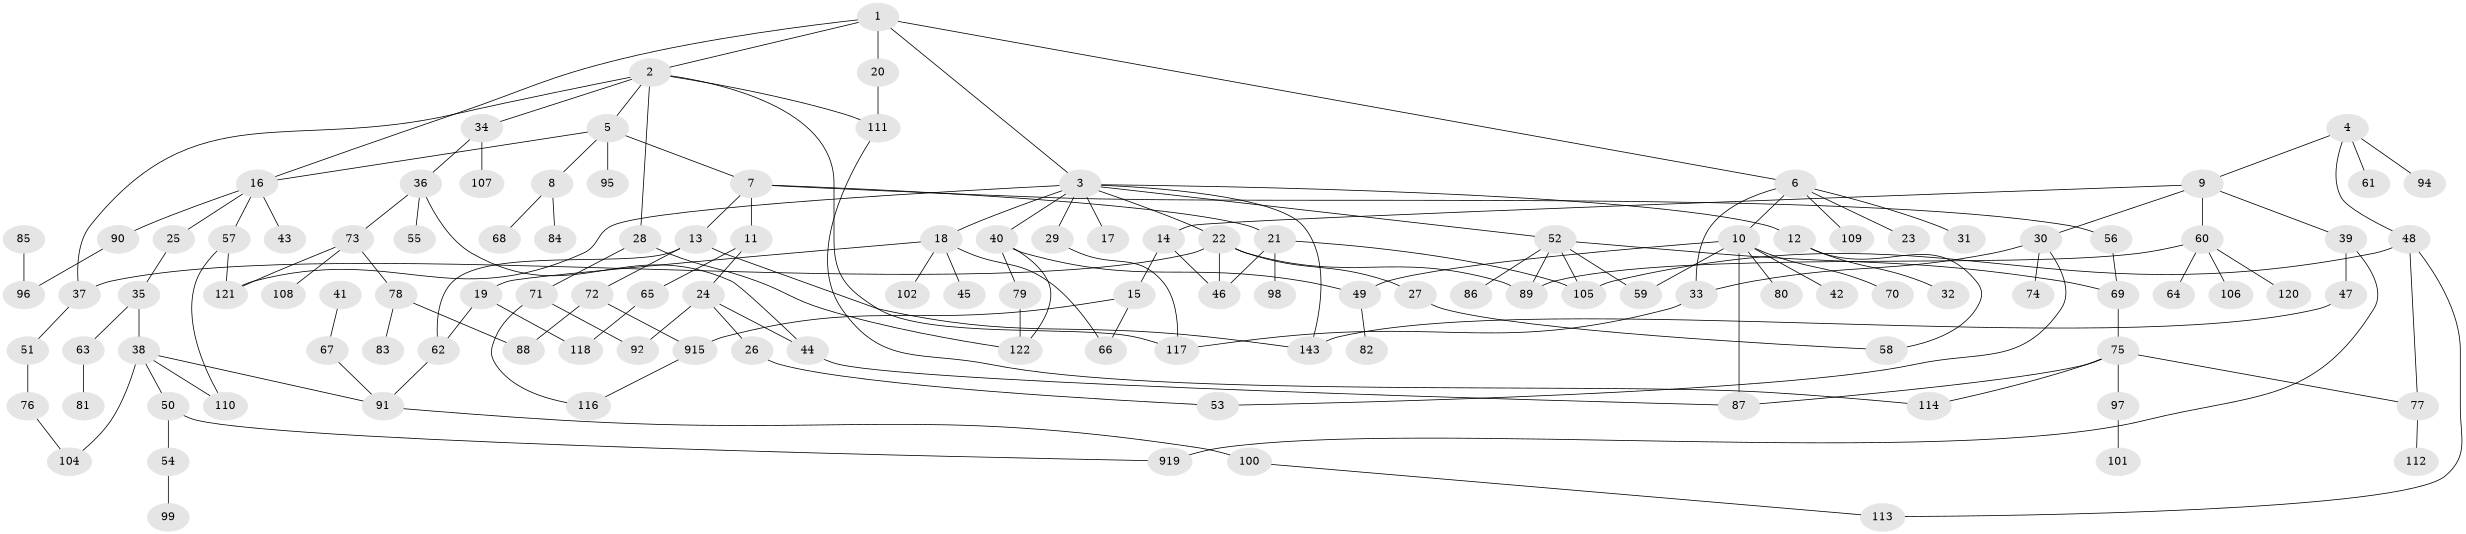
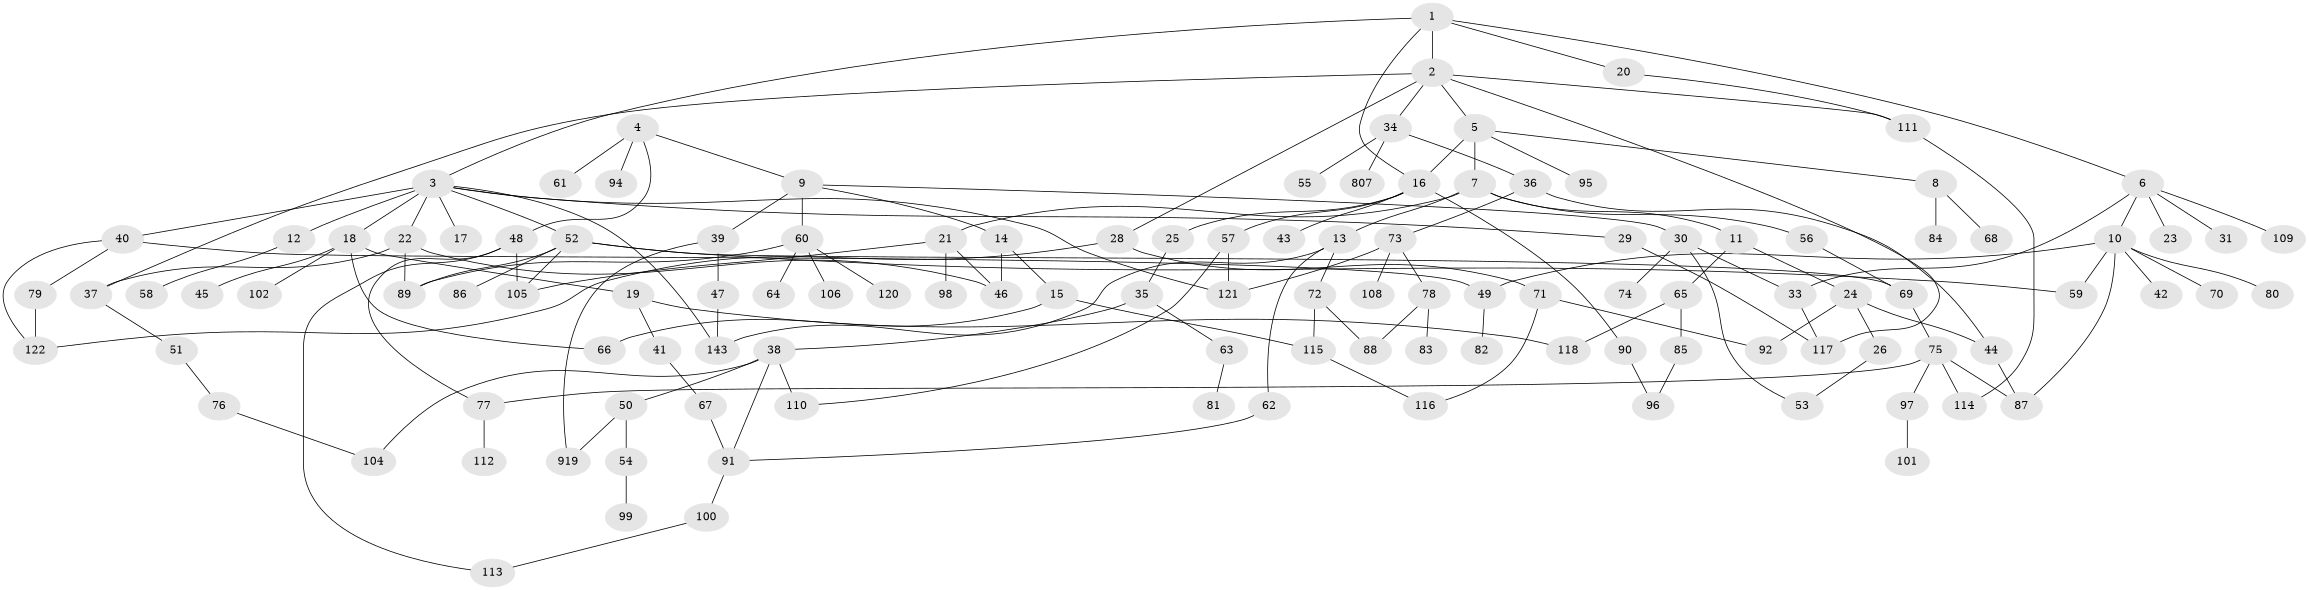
node "107": label "107" -> "807"
edge "36" -- "55": now "34" -- "55"
node "27": removed
node "32": removed
edge "19" -- "62": now "19" -- "41"
edge "65" -- "85": added
node "915": label "915" -> "115"
